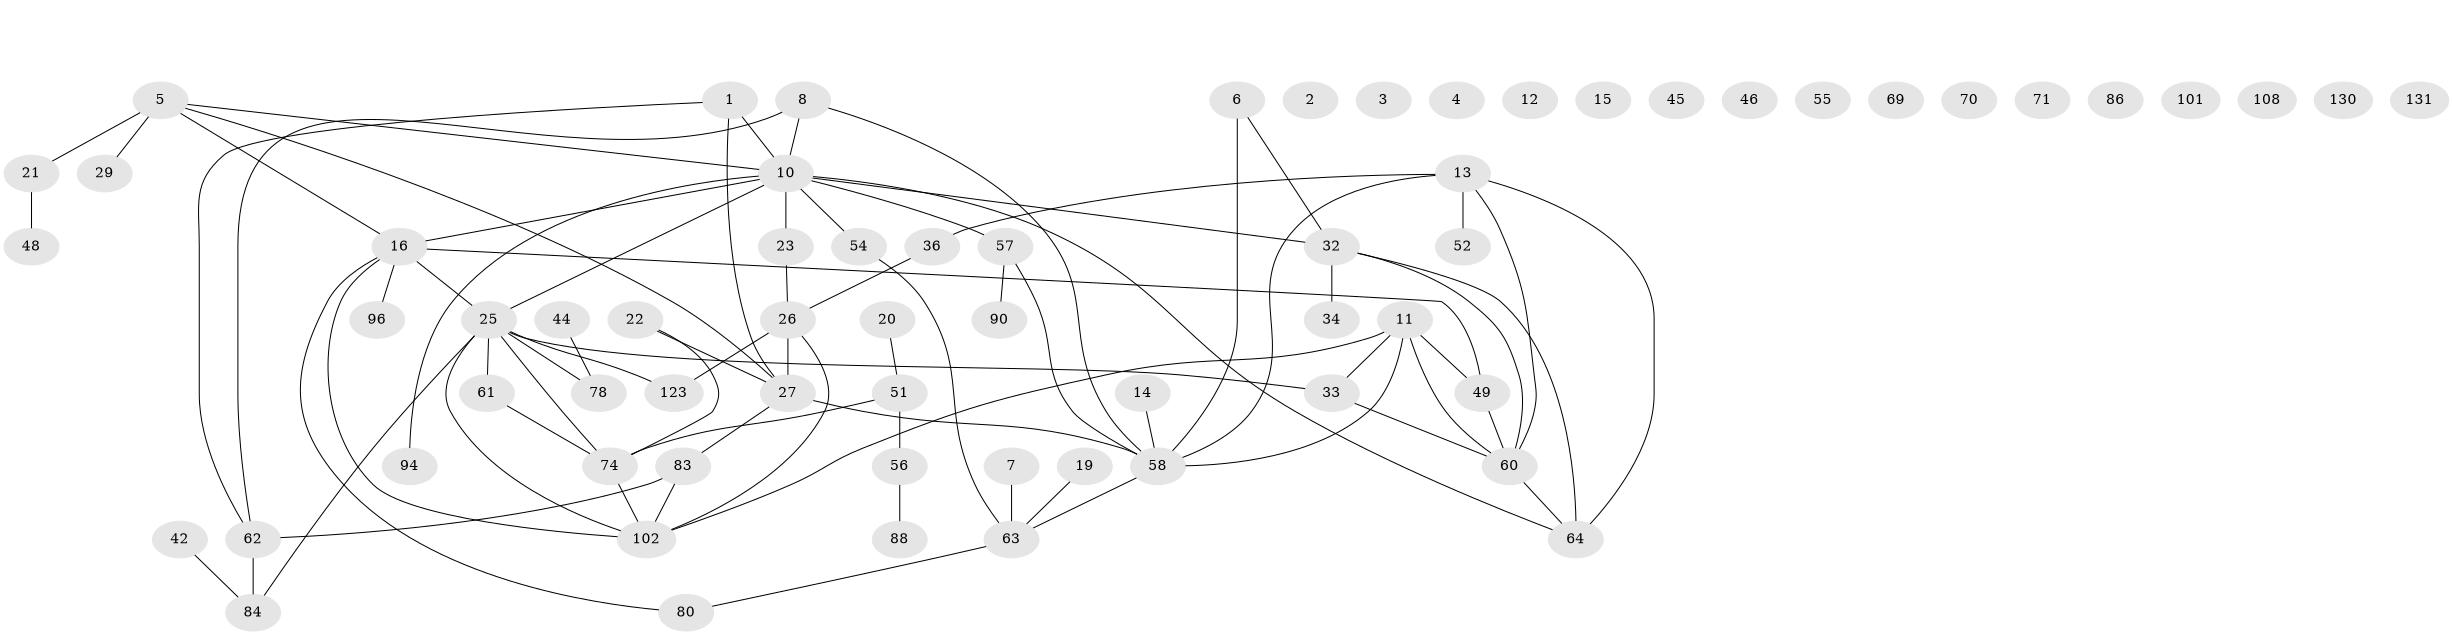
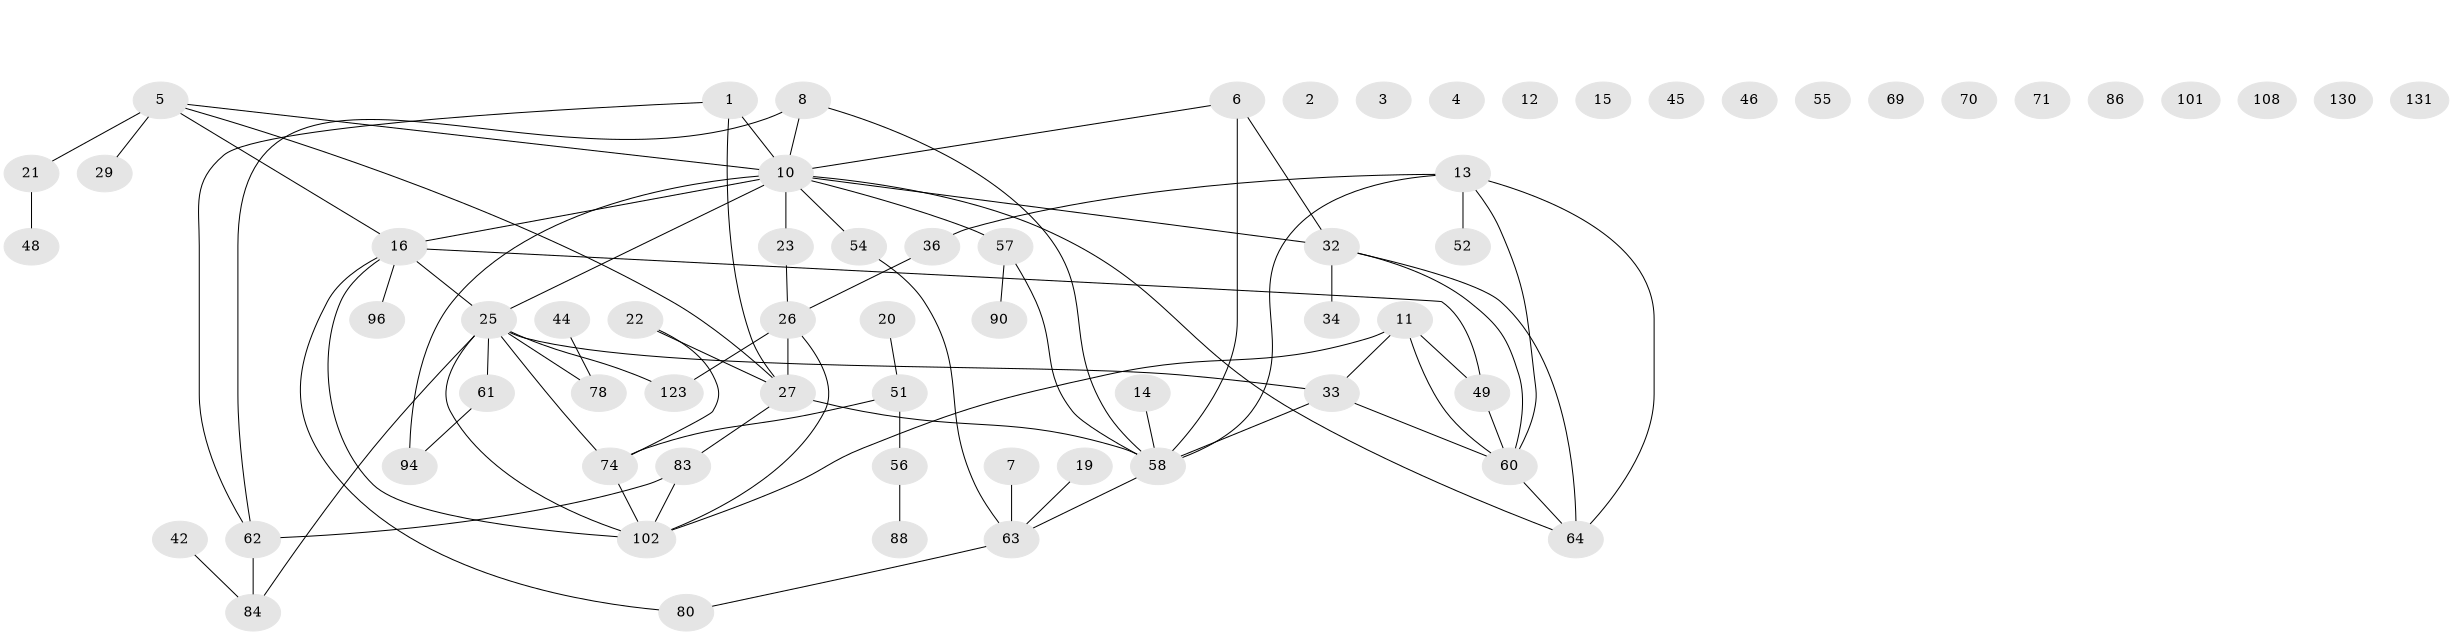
edge "6" -- "10": added
edge "61" -- "74": now "61" -- "94"
edge "11" -- "58": now "33" -- "58"
